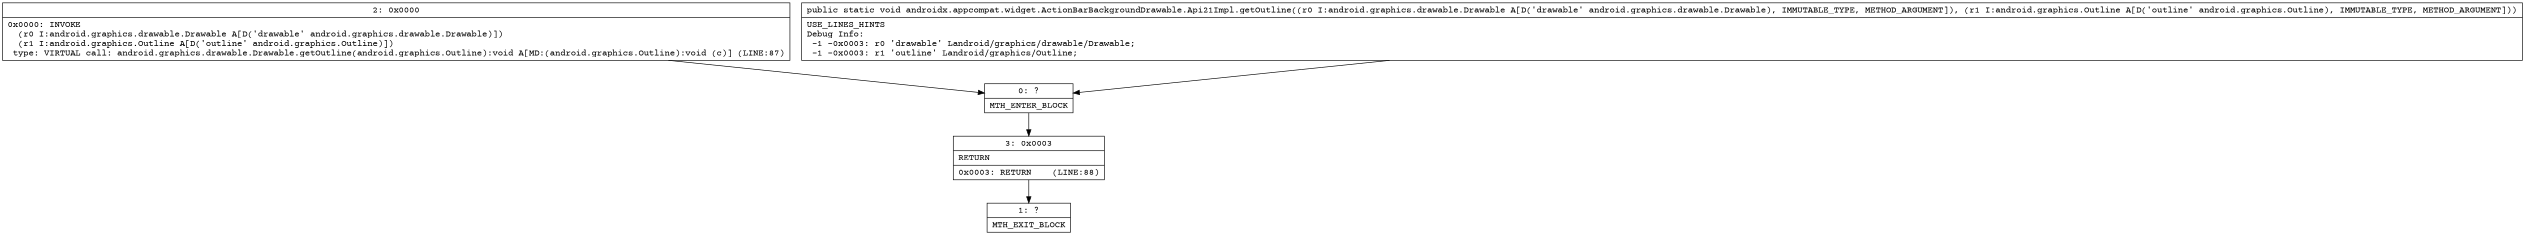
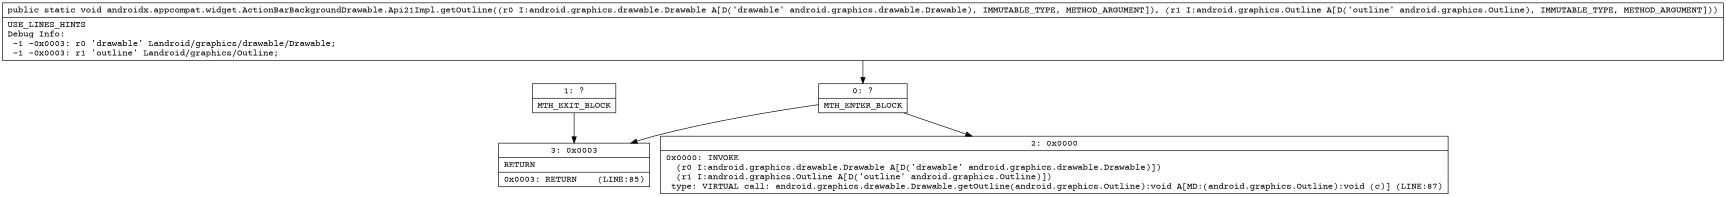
edge "2: 0x0000" -> "0: ?": reversed
node "3: 0x0003": text "0x0003: RETURN    (LINE:88)" -> "0x0003: RETURN    (LINE:85)"
edge "3: 0x0003" -> "1: ?": reversed
